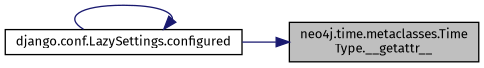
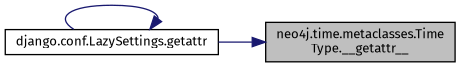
node "django.conf.LazySettings.configured": label "django.conf.LazySettings.configured" -> "django.conf.LazySettings.getattr"
